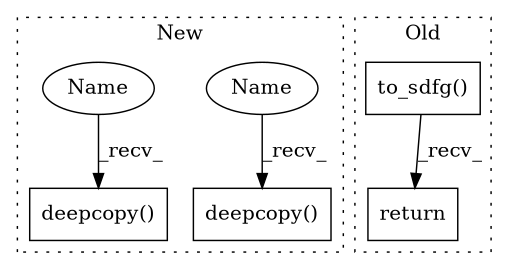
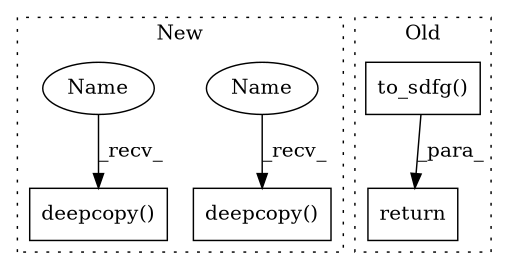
edge "to_sdfg()" -> "return": label "_recv_" -> "_para_"
